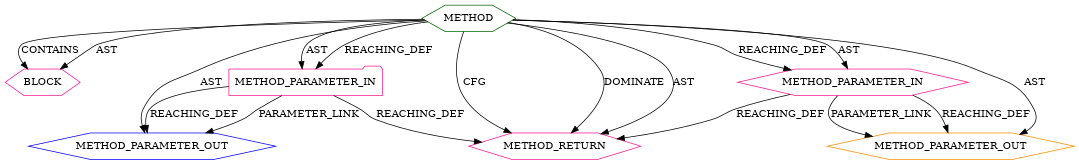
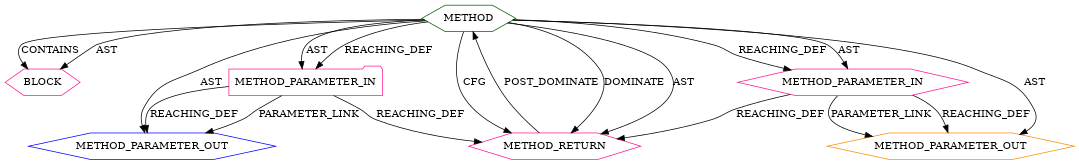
edge "METHOD_RETURN" -> "METHOD": added, label "POST_DOMINATE"
